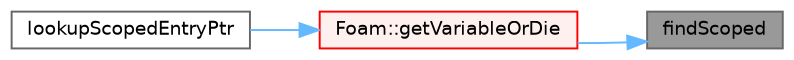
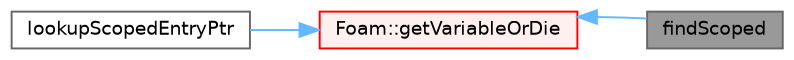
edge "Foam::getVariableOrDie" -> "findScoped": reversed
